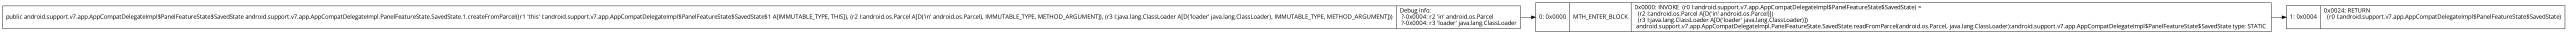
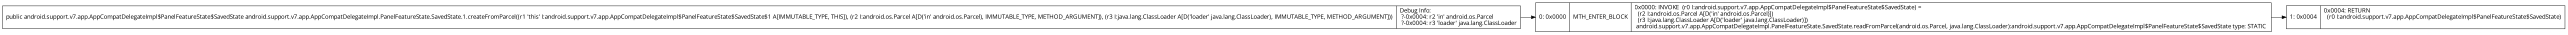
node "1: 0x0004": text "0x0024: RETURN" -> "0x0004: RETURN"
